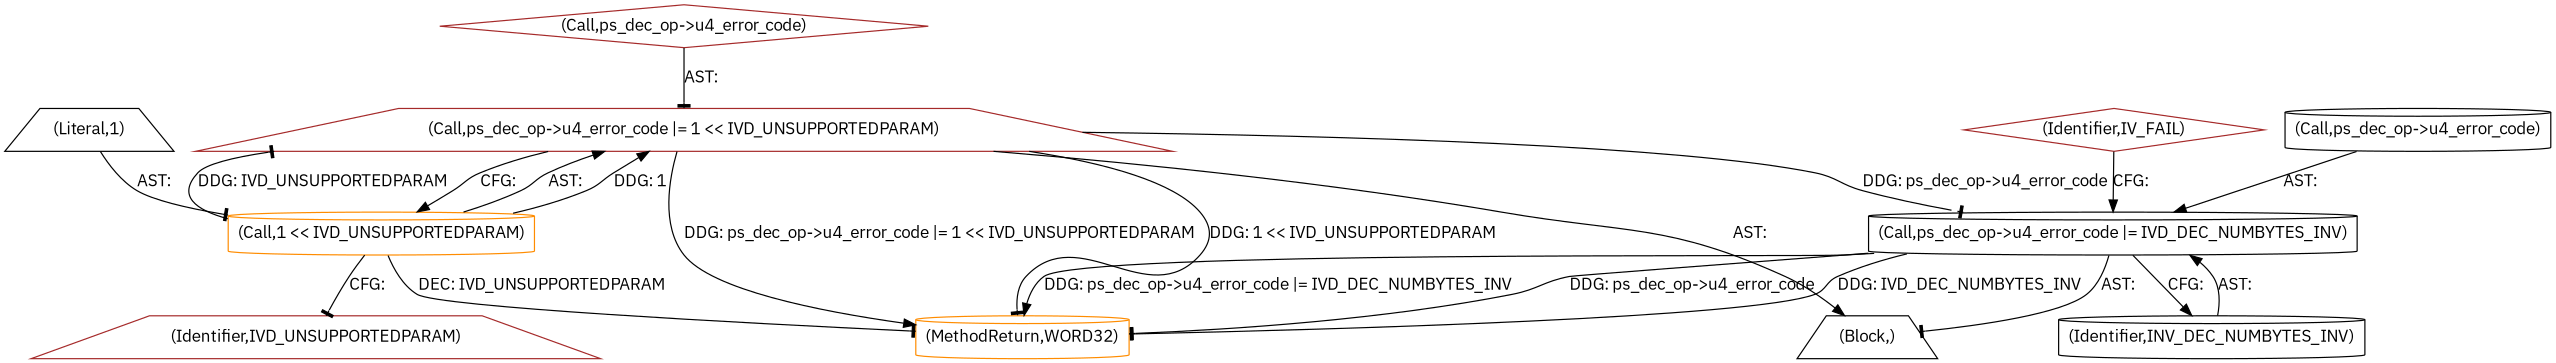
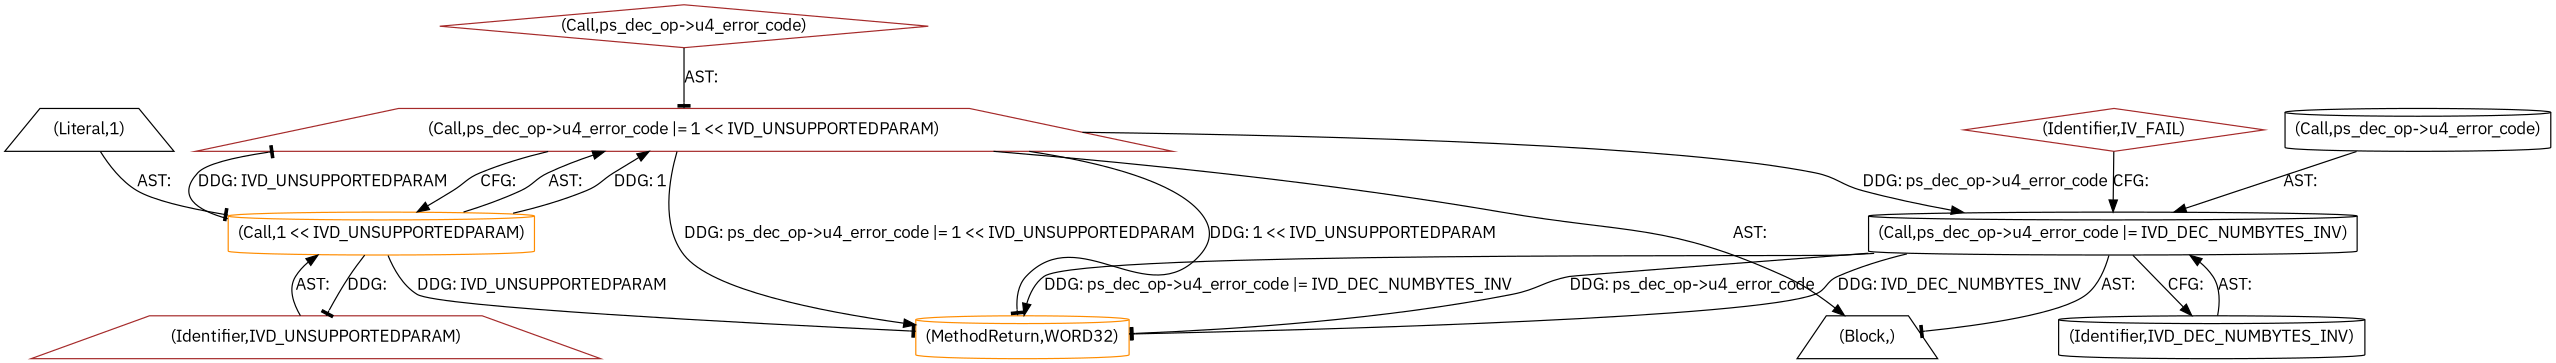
edge "(Call,ps_dec_op->u4_error_code |= 1 << IVD_UNSUPPORTEDPARAM)" -> "(Call,ps_dec_op->u4_error_code |= IVD_DEC_NUMBYTES_INV)": arrowhead tee -> normal
edge "(Call,1 << IVD_UNSUPPORTEDPARAM)" -> "(Identifier,IVD_UNSUPPORTEDPARAM)": label "CFG: " -> "DDG: "
edge "(Call,1 << IVD_UNSUPPORTEDPARAM)" -> "(MethodReturn,WORD32)": label "DEC: IVD_UNSUPPORTEDPARAM" -> "DDG: IVD_UNSUPPORTEDPARAM"
edge "(Identifier,IVD_UNSUPPORTEDPARAM)" -> "(Call,1 << IVD_UNSUPPORTEDPARAM)": added, label "AST:"
node "(Identifier,INV_DEC_NUMBYTES_INV)": label "(Identifier,INV_DEC_NUMBYTES_INV)" -> "(Identifier,IVD_DEC_NUMBYTES_INV)"
